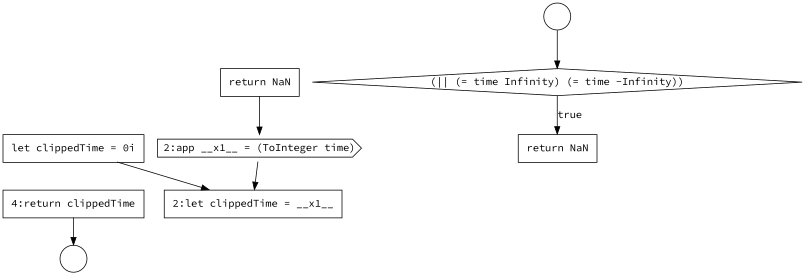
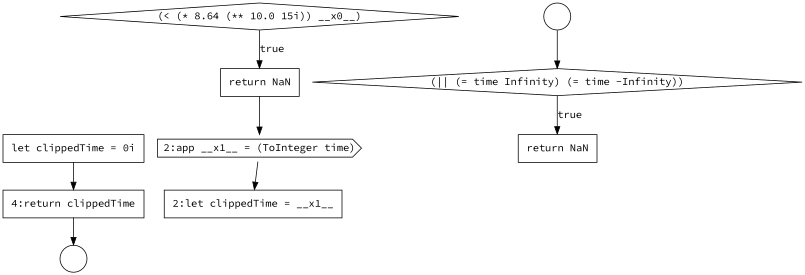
node "(< (* 8.64 (** 10.0 15i)) __x0__)": added
edge "let clippedTime = 0i" -> "2:let clippedTime = __x1__": now "let clippedTime = 0i" -> "4:return clippedTime"
